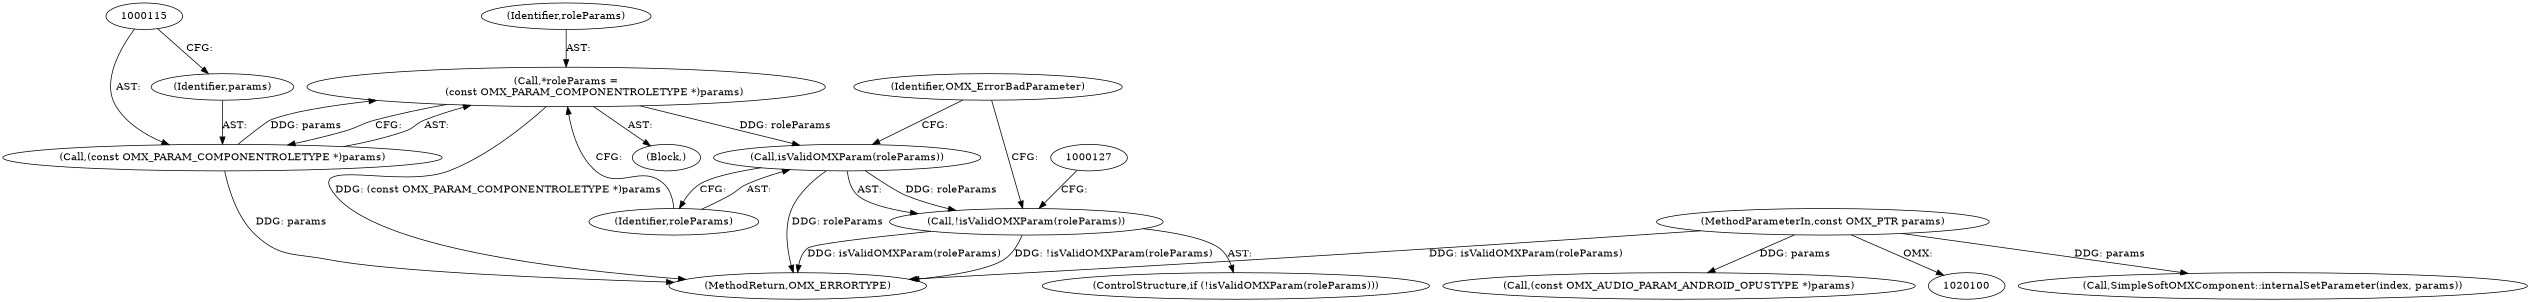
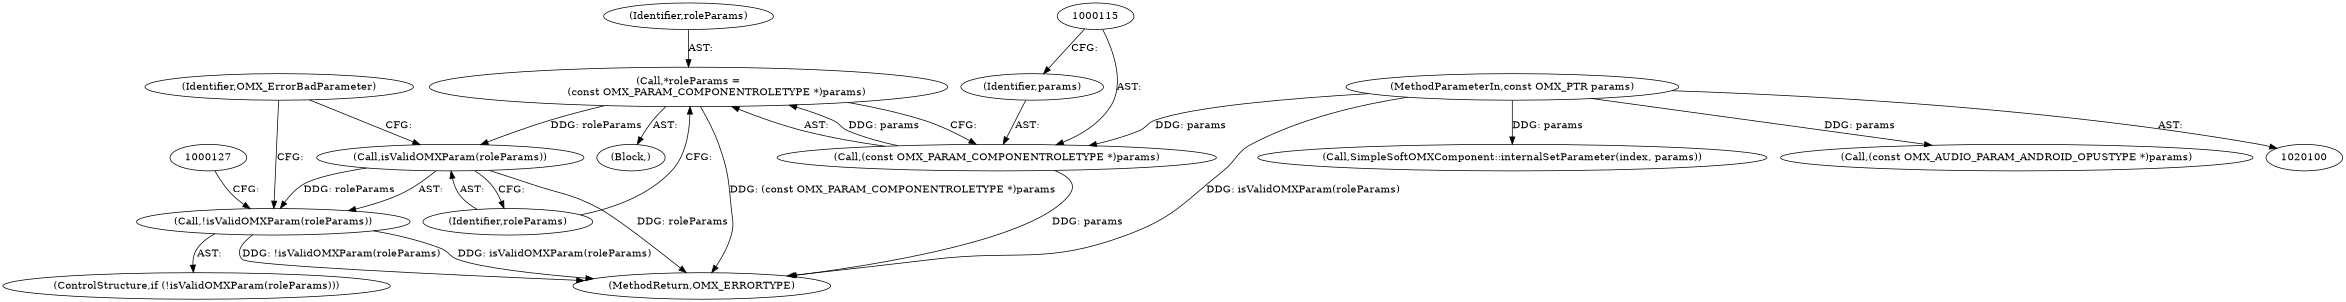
edge "(MethodParameterIn,const OMX_PTR params)" -> "(Call,(const OMX_PARAM_COMPONENTROLETYPE *)params)": added, label "DDG: params"
edge "(MethodParameterIn,const OMX_PTR params)" -> "1020100": label "OMX: " -> "AST: "
